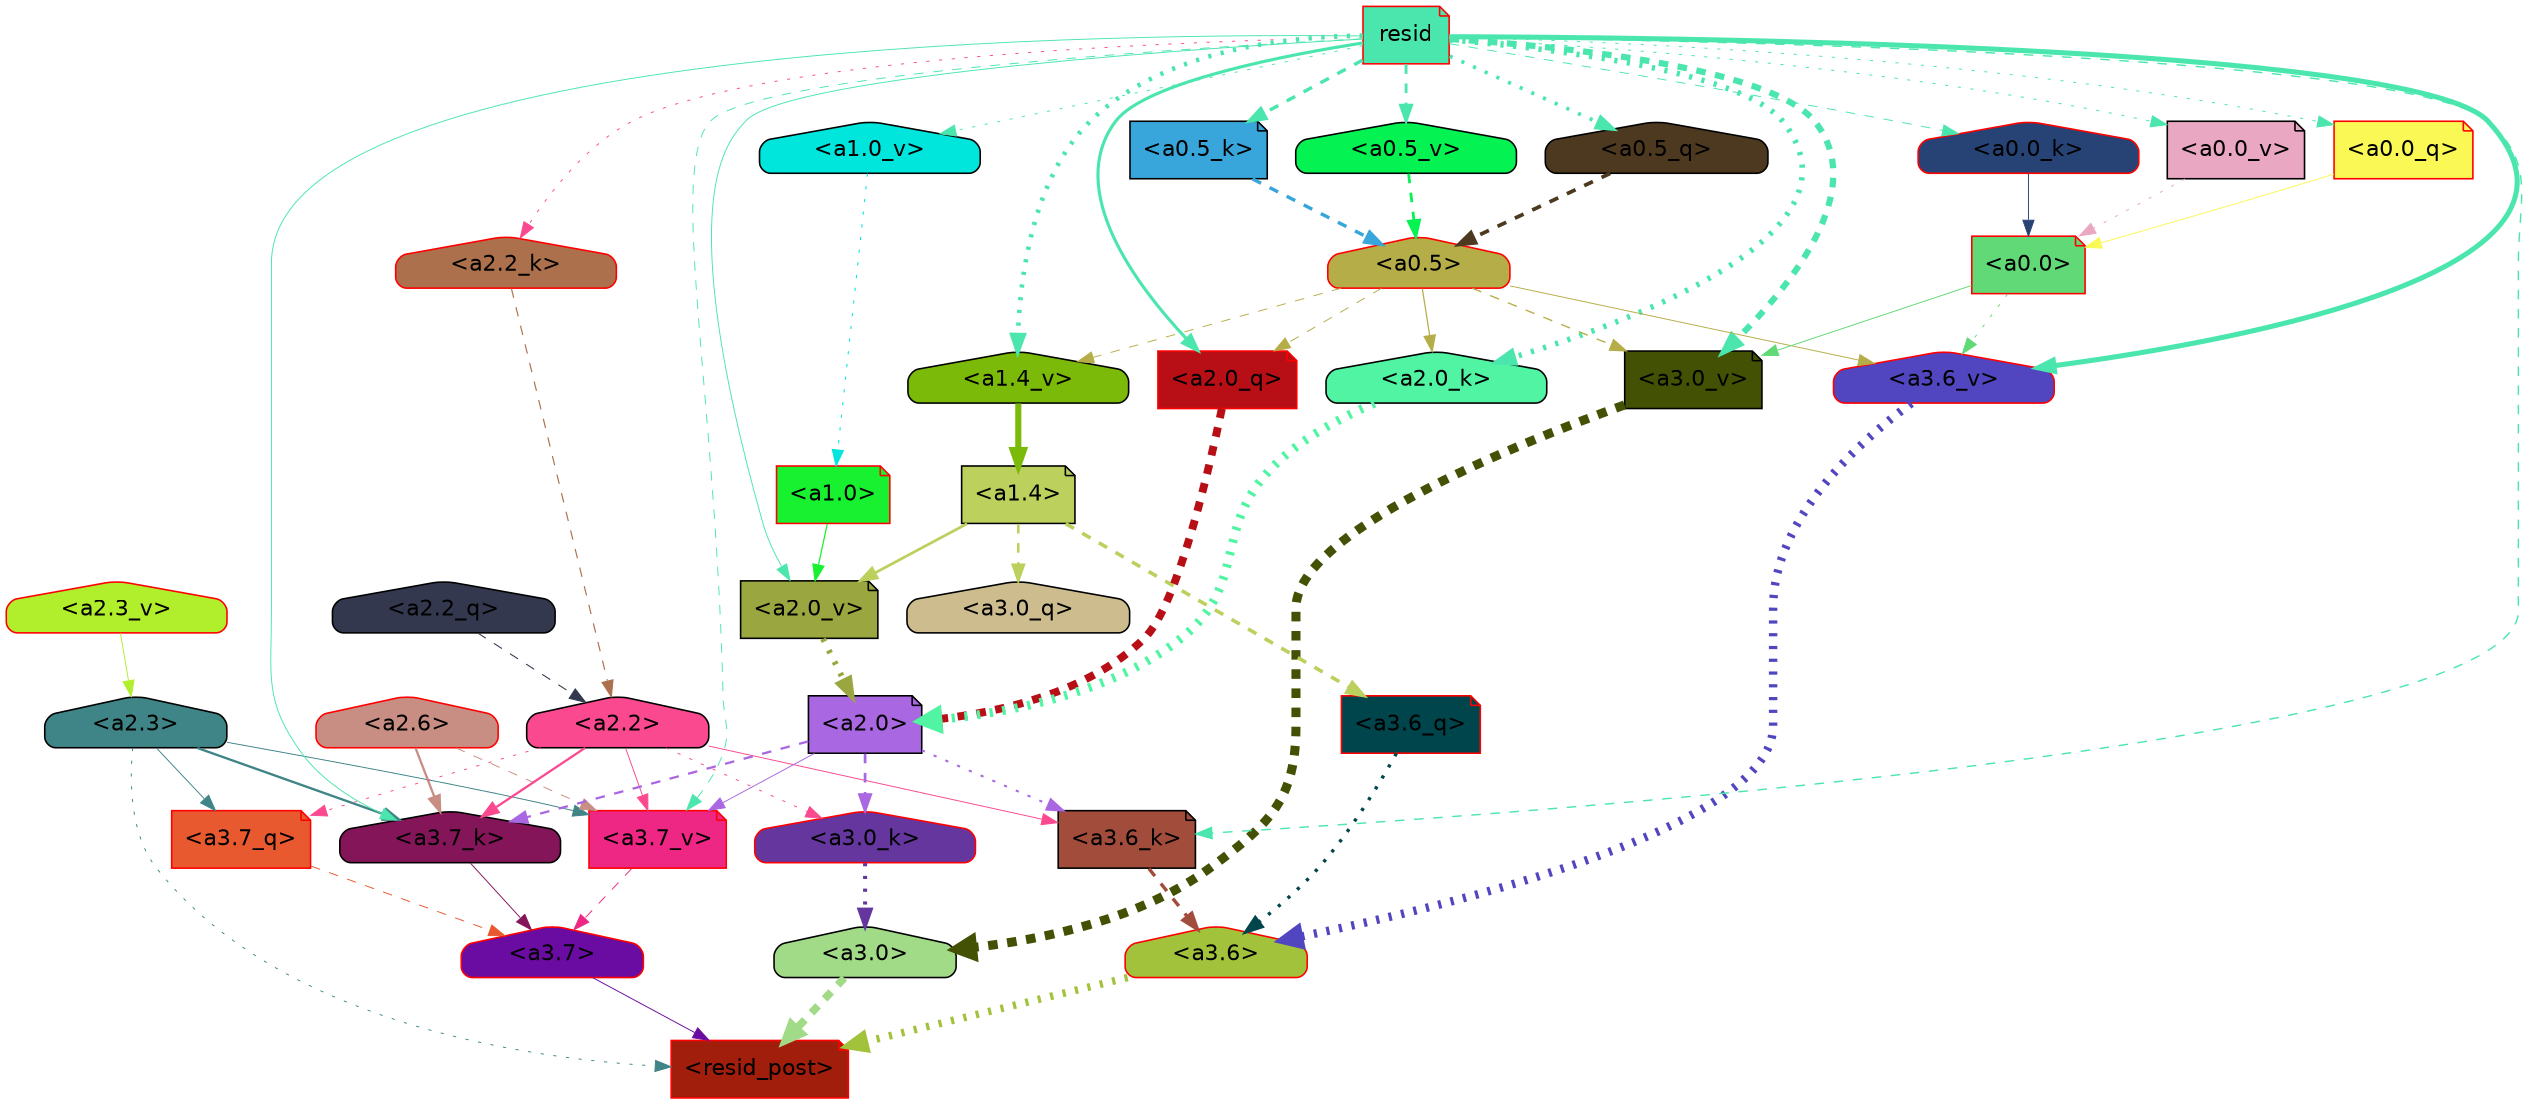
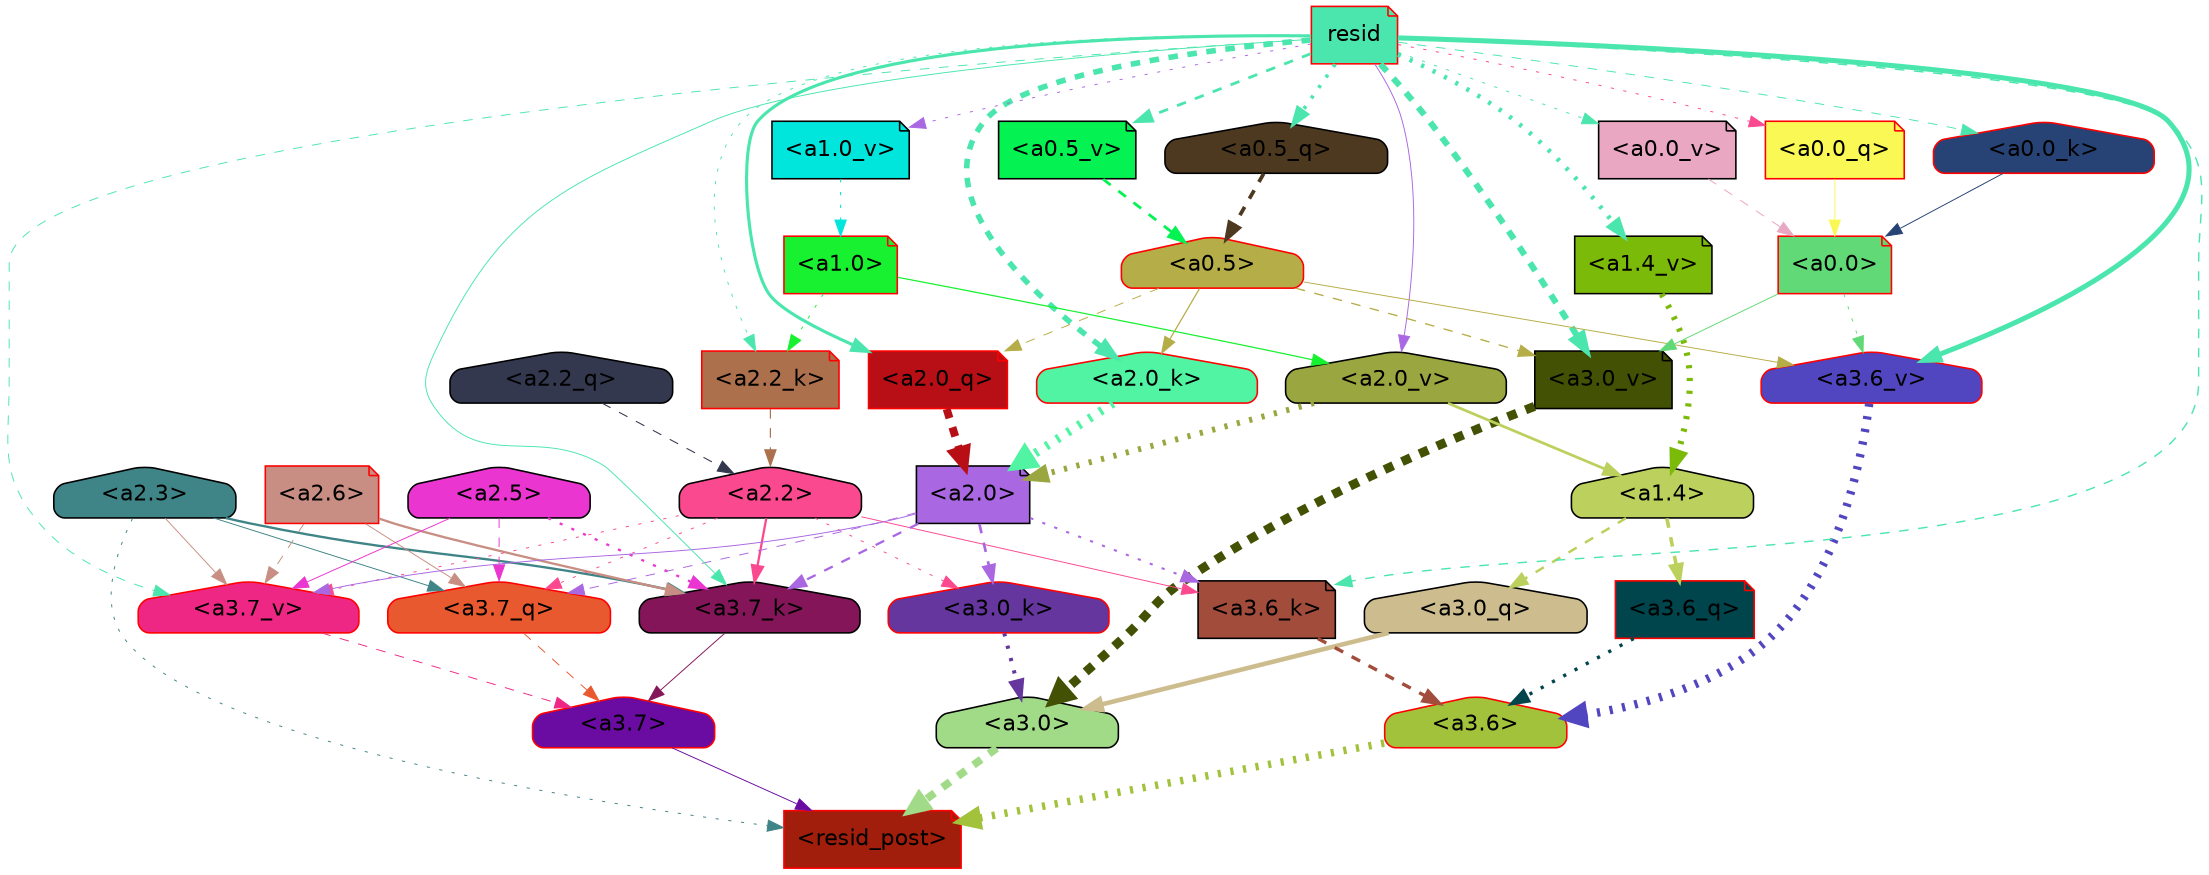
edge "resid" -> "<a2.2_k>": color #fa498f -> #4be6ad
edge "resid" -> "<a0.0_q>": color #4be6ad -> #fa498f
edge "resid" -> "<a1.0_v>": color #4be6ad -> #aa67e2
edge "resid" -> "<a2.0_v>": color #4be6ad -> #aa67e2
node "<a1.0_v>": shape house -> note
node "<a0.5_k>": removed
node "<a0.5_v>": shape house -> note
edge "resid" -> "<a2.0_k>": style dotted -> dashed
edge "<a0.0_v>" -> "<a0.0>": style dotted -> dashed
node "<a2.2_k>": shape house -> note
edge "<a1.0>" -> "<a2.2_k>": added
edge "<a0.5>" -> "<a1.4_v>": removed
node "<a1.4_v>": shape house -> note
node "<a2.0_k>": color black -> red
edge "<a1.4_v>" -> "<a1.4>": style bold -> dotted
node "<a2.5>": added
node "<a1.4>": shape note -> house
edge "<a1.4>" -> "<a2.0_v>": reversed
edge "<a2.6>" -> "<a3.7_q>": added
edge "<a2.0>" -> "<a3.7_q>": added
node "<a2.3_v>": removed
node "<a2.0_v>": shape note -> house
edge "<a3.0_q>" -> "<a3.0>": added
node "<a2.6>": shape house -> note
edge "<a2.2>" -> "<a3.7_v>": style bold -> dotted
edge "<a2.3>" -> "<a3.7_v>": color #3f8486 -> #c88e83
node "<a3.7_q>": shape note -> house
node "<a3.7_v>": shape note -> house
